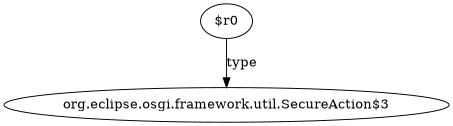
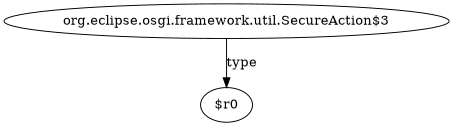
edge "$r0" -> "org.eclipse.osgi.framework.util.SecureAction$3": reversed
